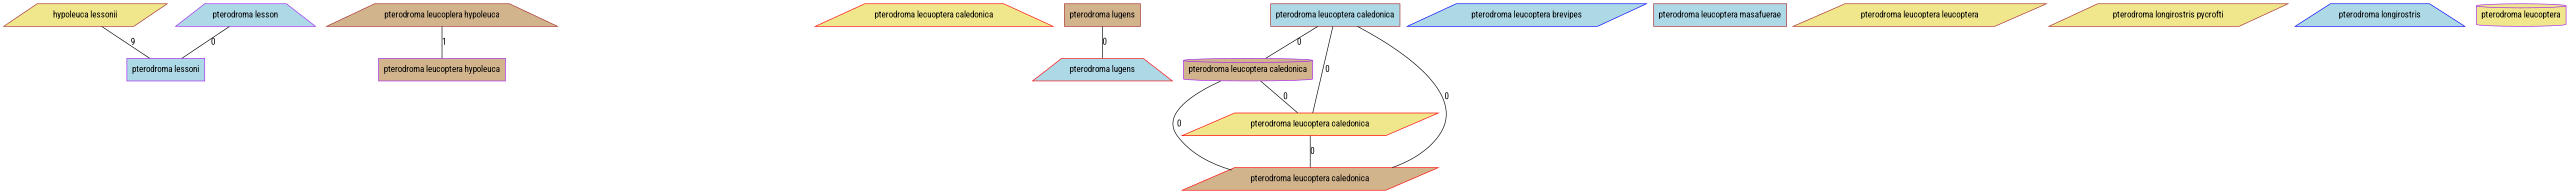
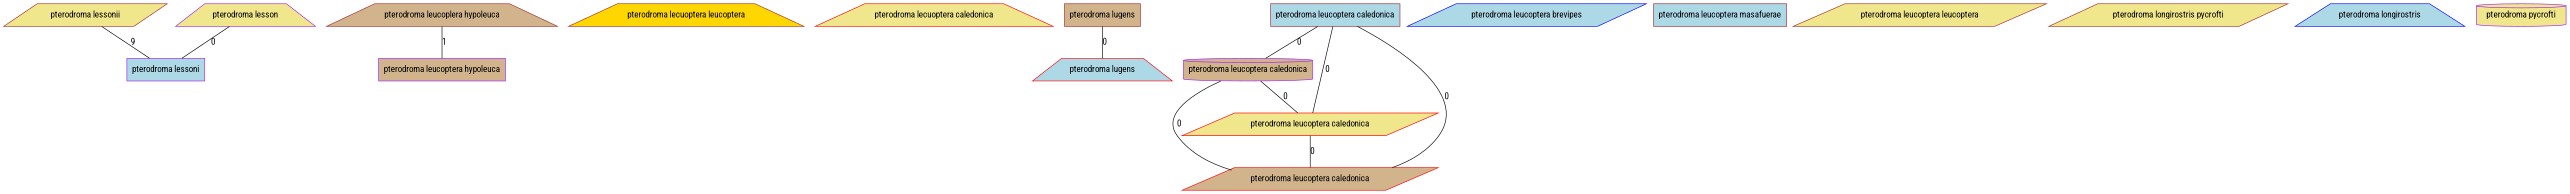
node "hypoleuca lessonii": label "hypoleuca lessonii" -> "pterodroma lessonii"
node "pterodroma lesson": fillcolor lightblue -> khaki
node "pterodroma lecuoptera leucoptera": added
node "pterodroma leucoptera": label "pterodroma leucoptera" -> "pterodroma pycrofti"
